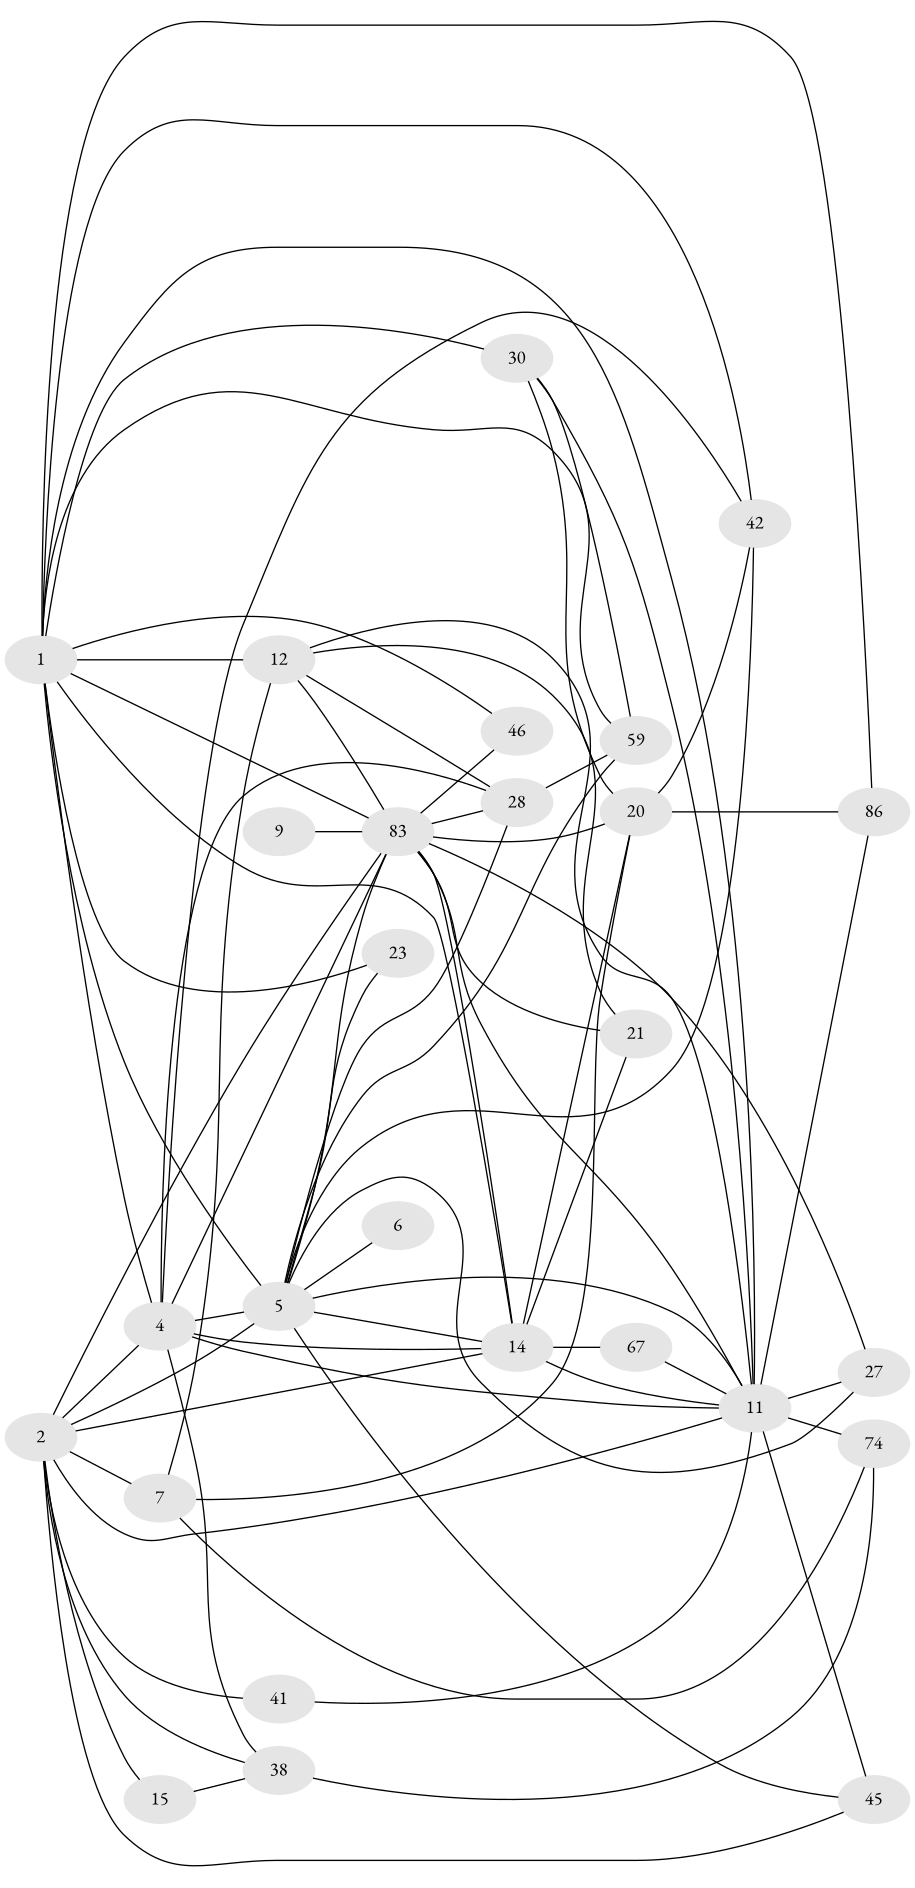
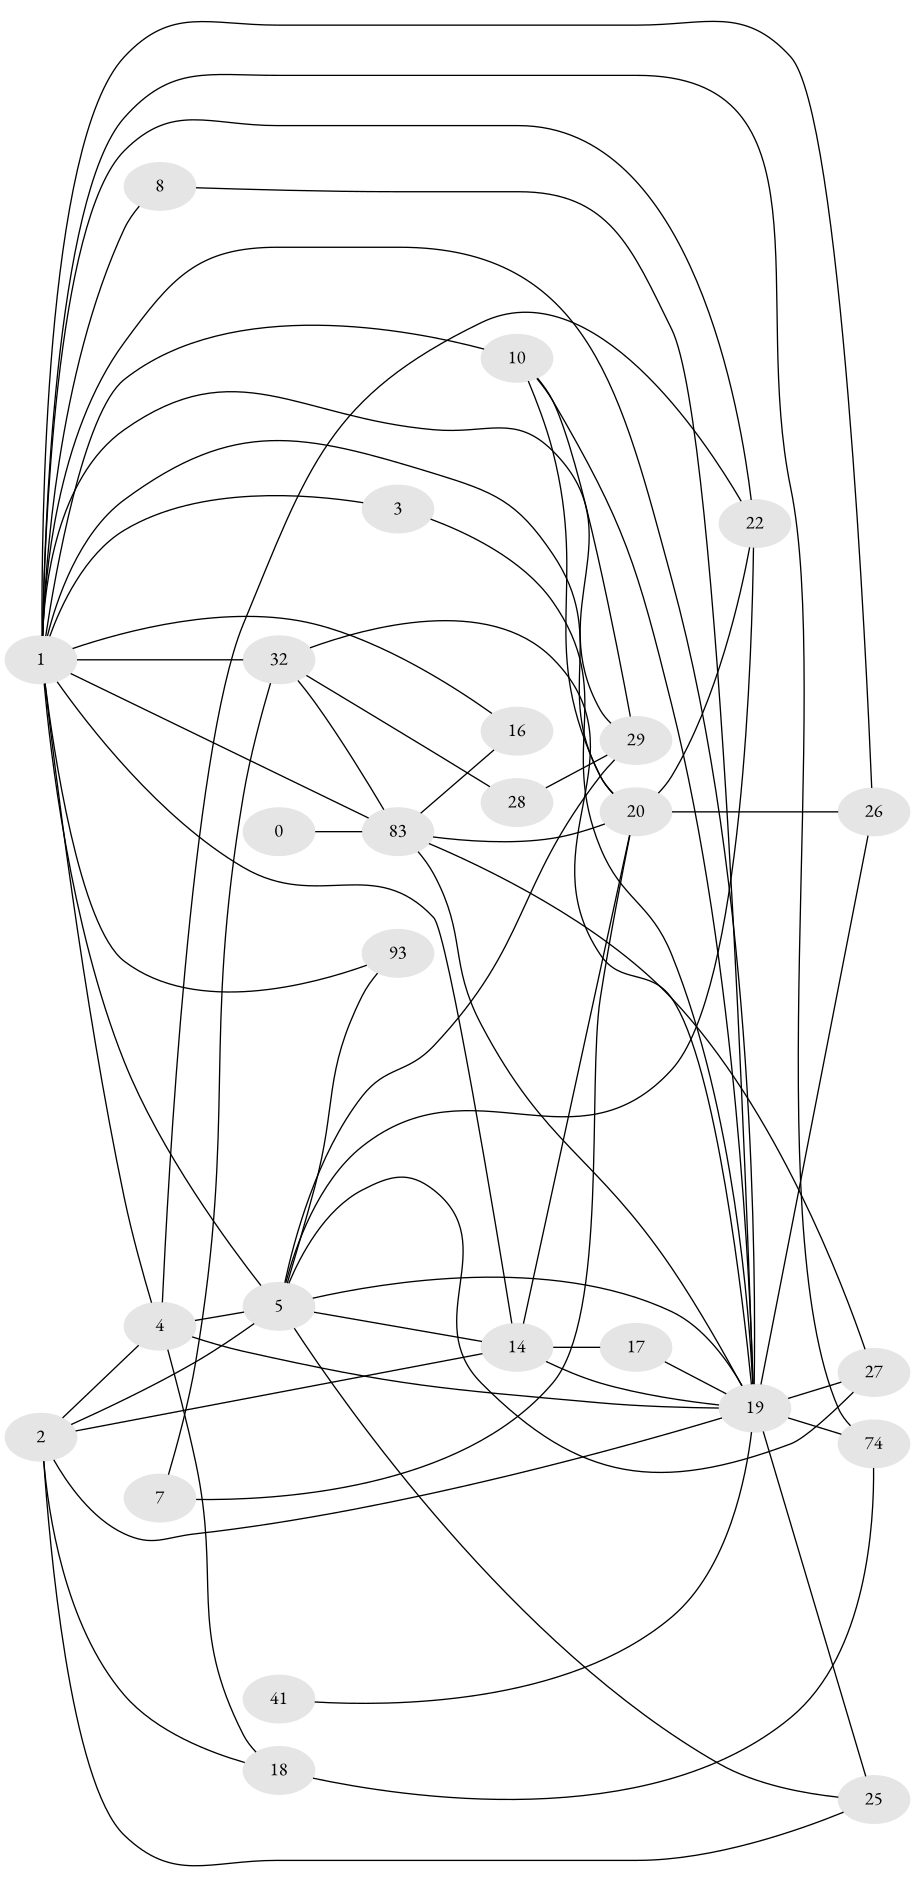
node "8": added
node "30": label "30" -> "10"
edge "1" -- "20": added
node "3": added
node "42": label "42" -> "22"
node "12": label "12" -> "32"
node "46": label "46" -> "16"
node "59": label "59" -> "29"
node "86": label "86" -> "26"
edge "28" -- "83": removed
node "9": label "9" -> "0"
edge "28" -- "4": removed
node "23": label "23" -> "93"
edge "83" -- "5": removed
node "21": removed
edge "28" -- "5": removed
edge "83" -- "4": removed
edge "83" -- "14": removed
edge "83" -- "2": removed
node "6": removed
node "67": label "67" -> "17"
edge "4" -- "14": removed
node "11": label "11" -> "19"
edge "2" -- "7": removed
edge "2" -- "41": removed
edge "74" -- "7": now "74" -- "1"
node "38": label "38" -> "18"
node "15": removed
node "45": label "45" -> "25"
